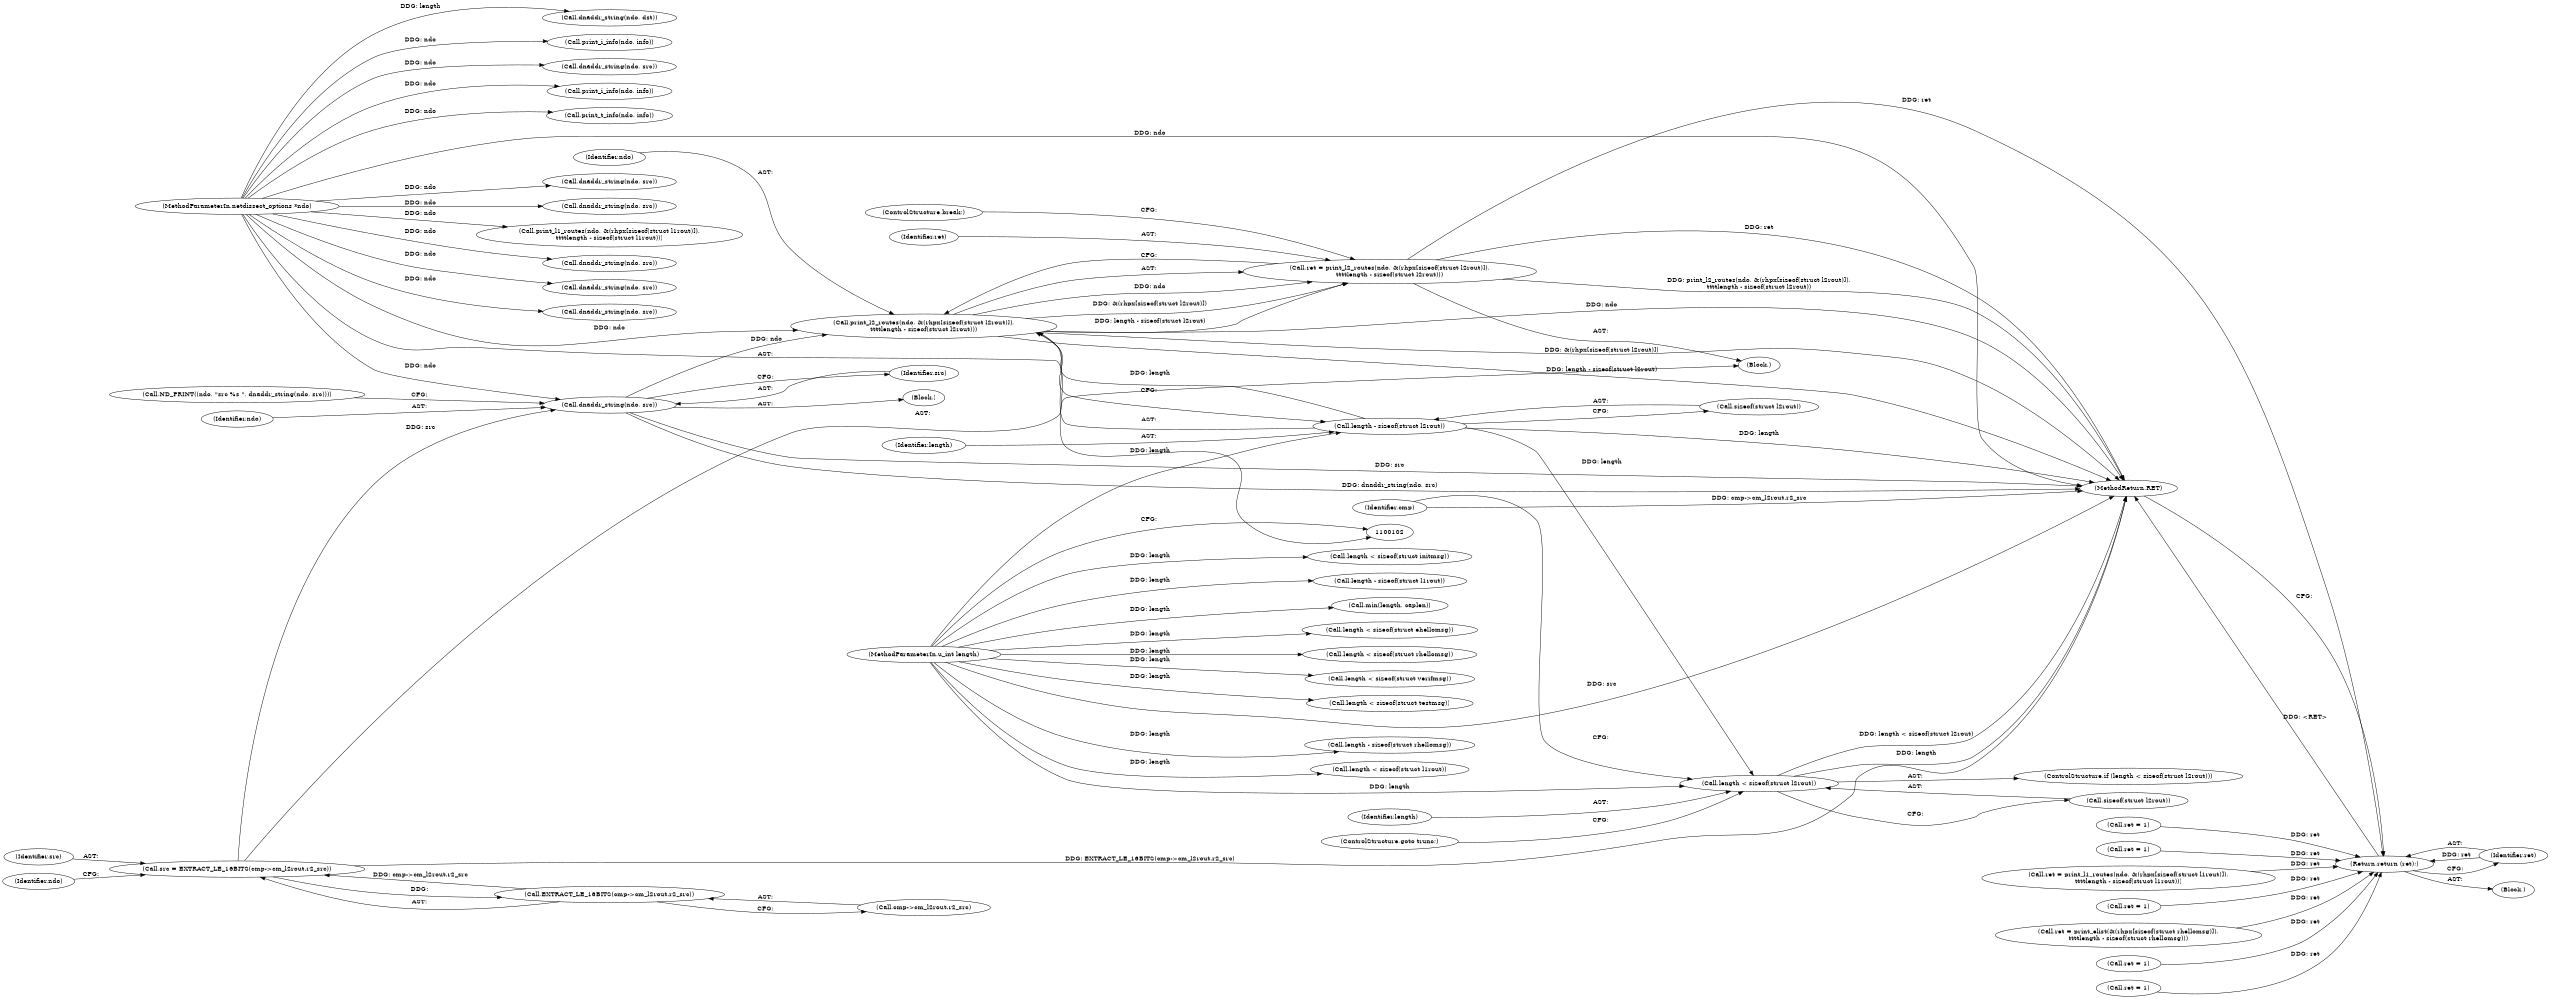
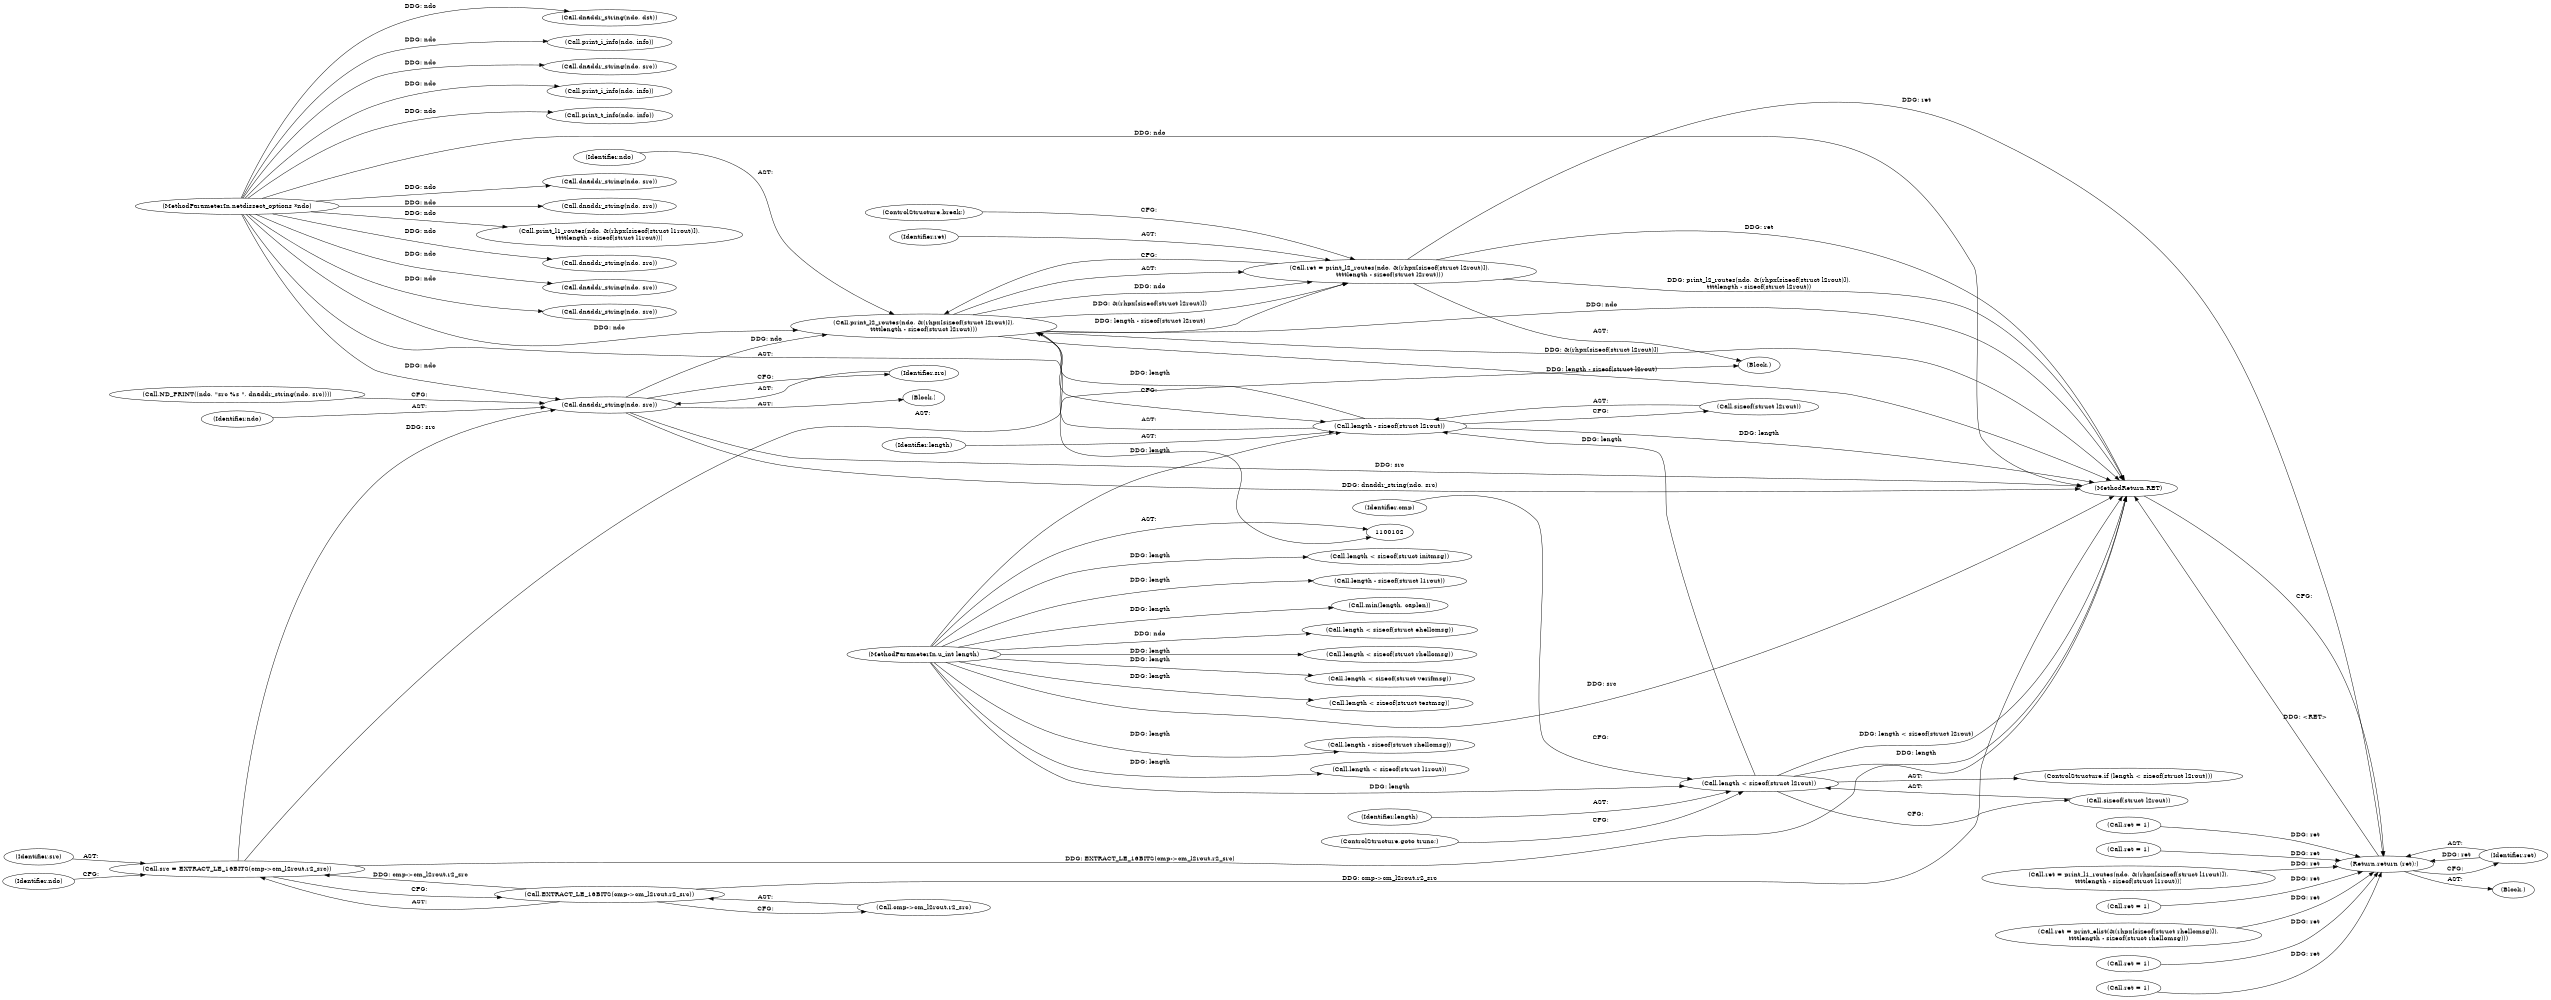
edge "(MethodParameterIn,netdissect_options *ndo)" -> "(Call,dnaddr_string(ndo, dst))": label "DDG: length" -> "DDG: ndo"
edge "(Identifier,cmp)" -> "(MethodReturn,RET)": now "(Call,EXTRACT_LE_16BITS(cmp->cm_l2rout.r2_src))" -> "(MethodReturn,RET)"
edge "(MethodParameterIn,u_int length)" -> "1100102": label "CFG: " -> "AST: "
edge "(Call,length - sizeof(struct l2rout))" -> "(Call,length < sizeof(struct l2rout))": reversed
edge "(MethodParameterIn,u_int length)" -> "(Call,length < sizeof(struct ehellomsg))": label "DDG: length" -> "DDG: ndo"
edge "(Call,src = EXTRACT_LE_16BITS(cmp->cm_l2rout.r2_src))" -> "(Call,EXTRACT_LE_16BITS(cmp->cm_l2rout.r2_src))": label "DDG: " -> "CFG: "
